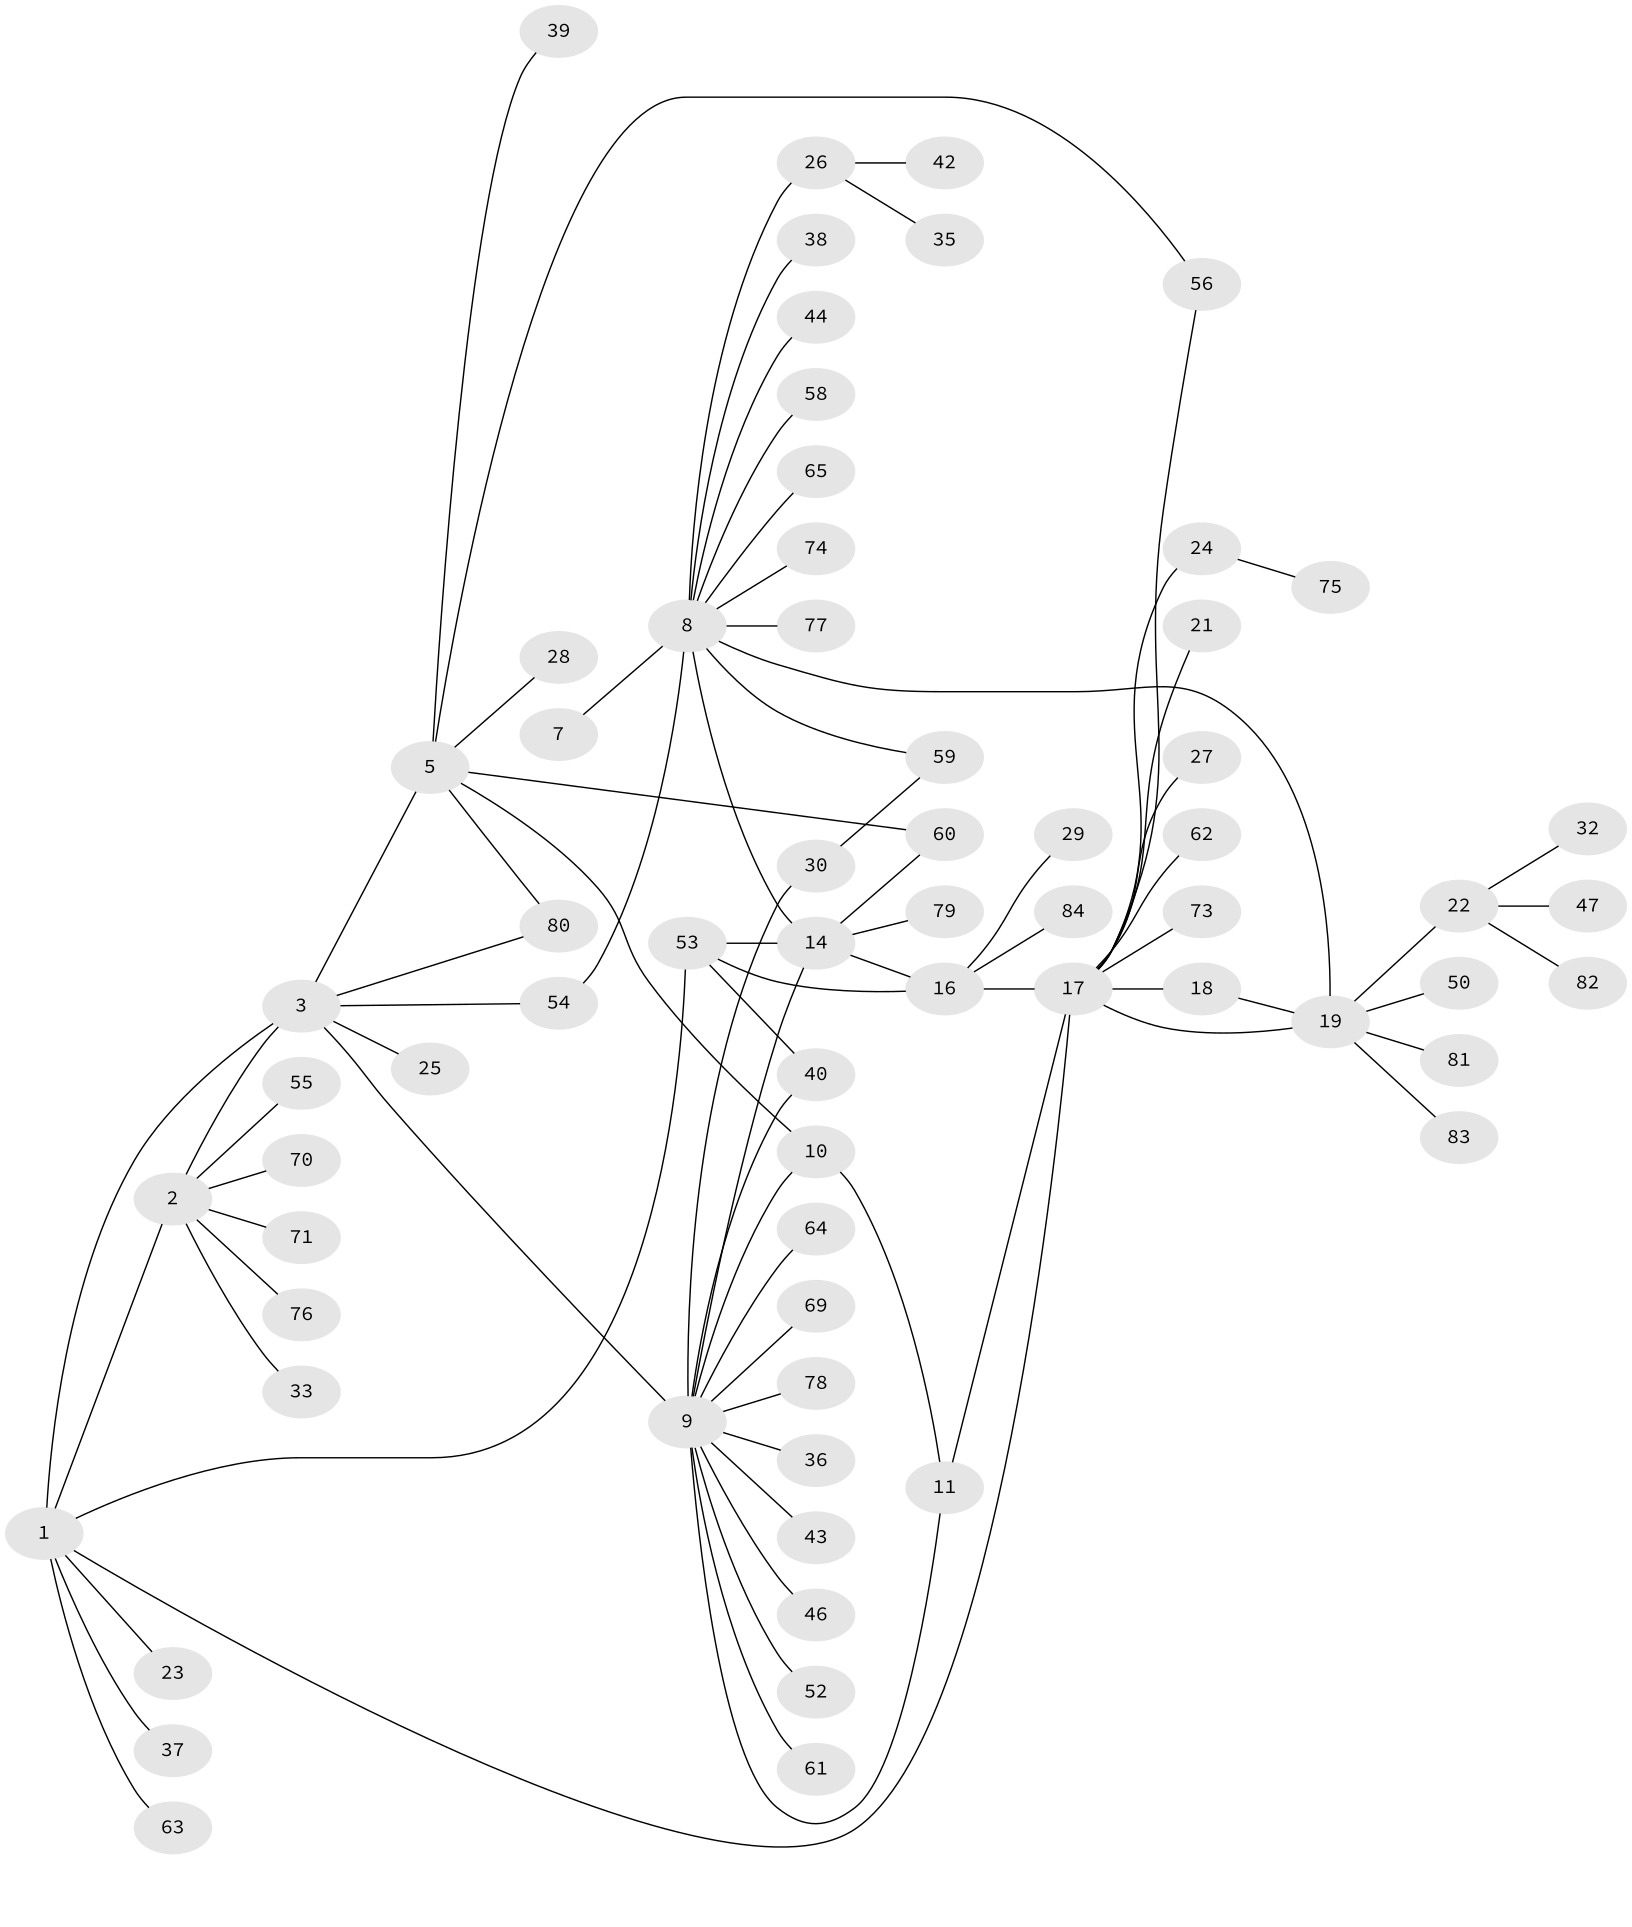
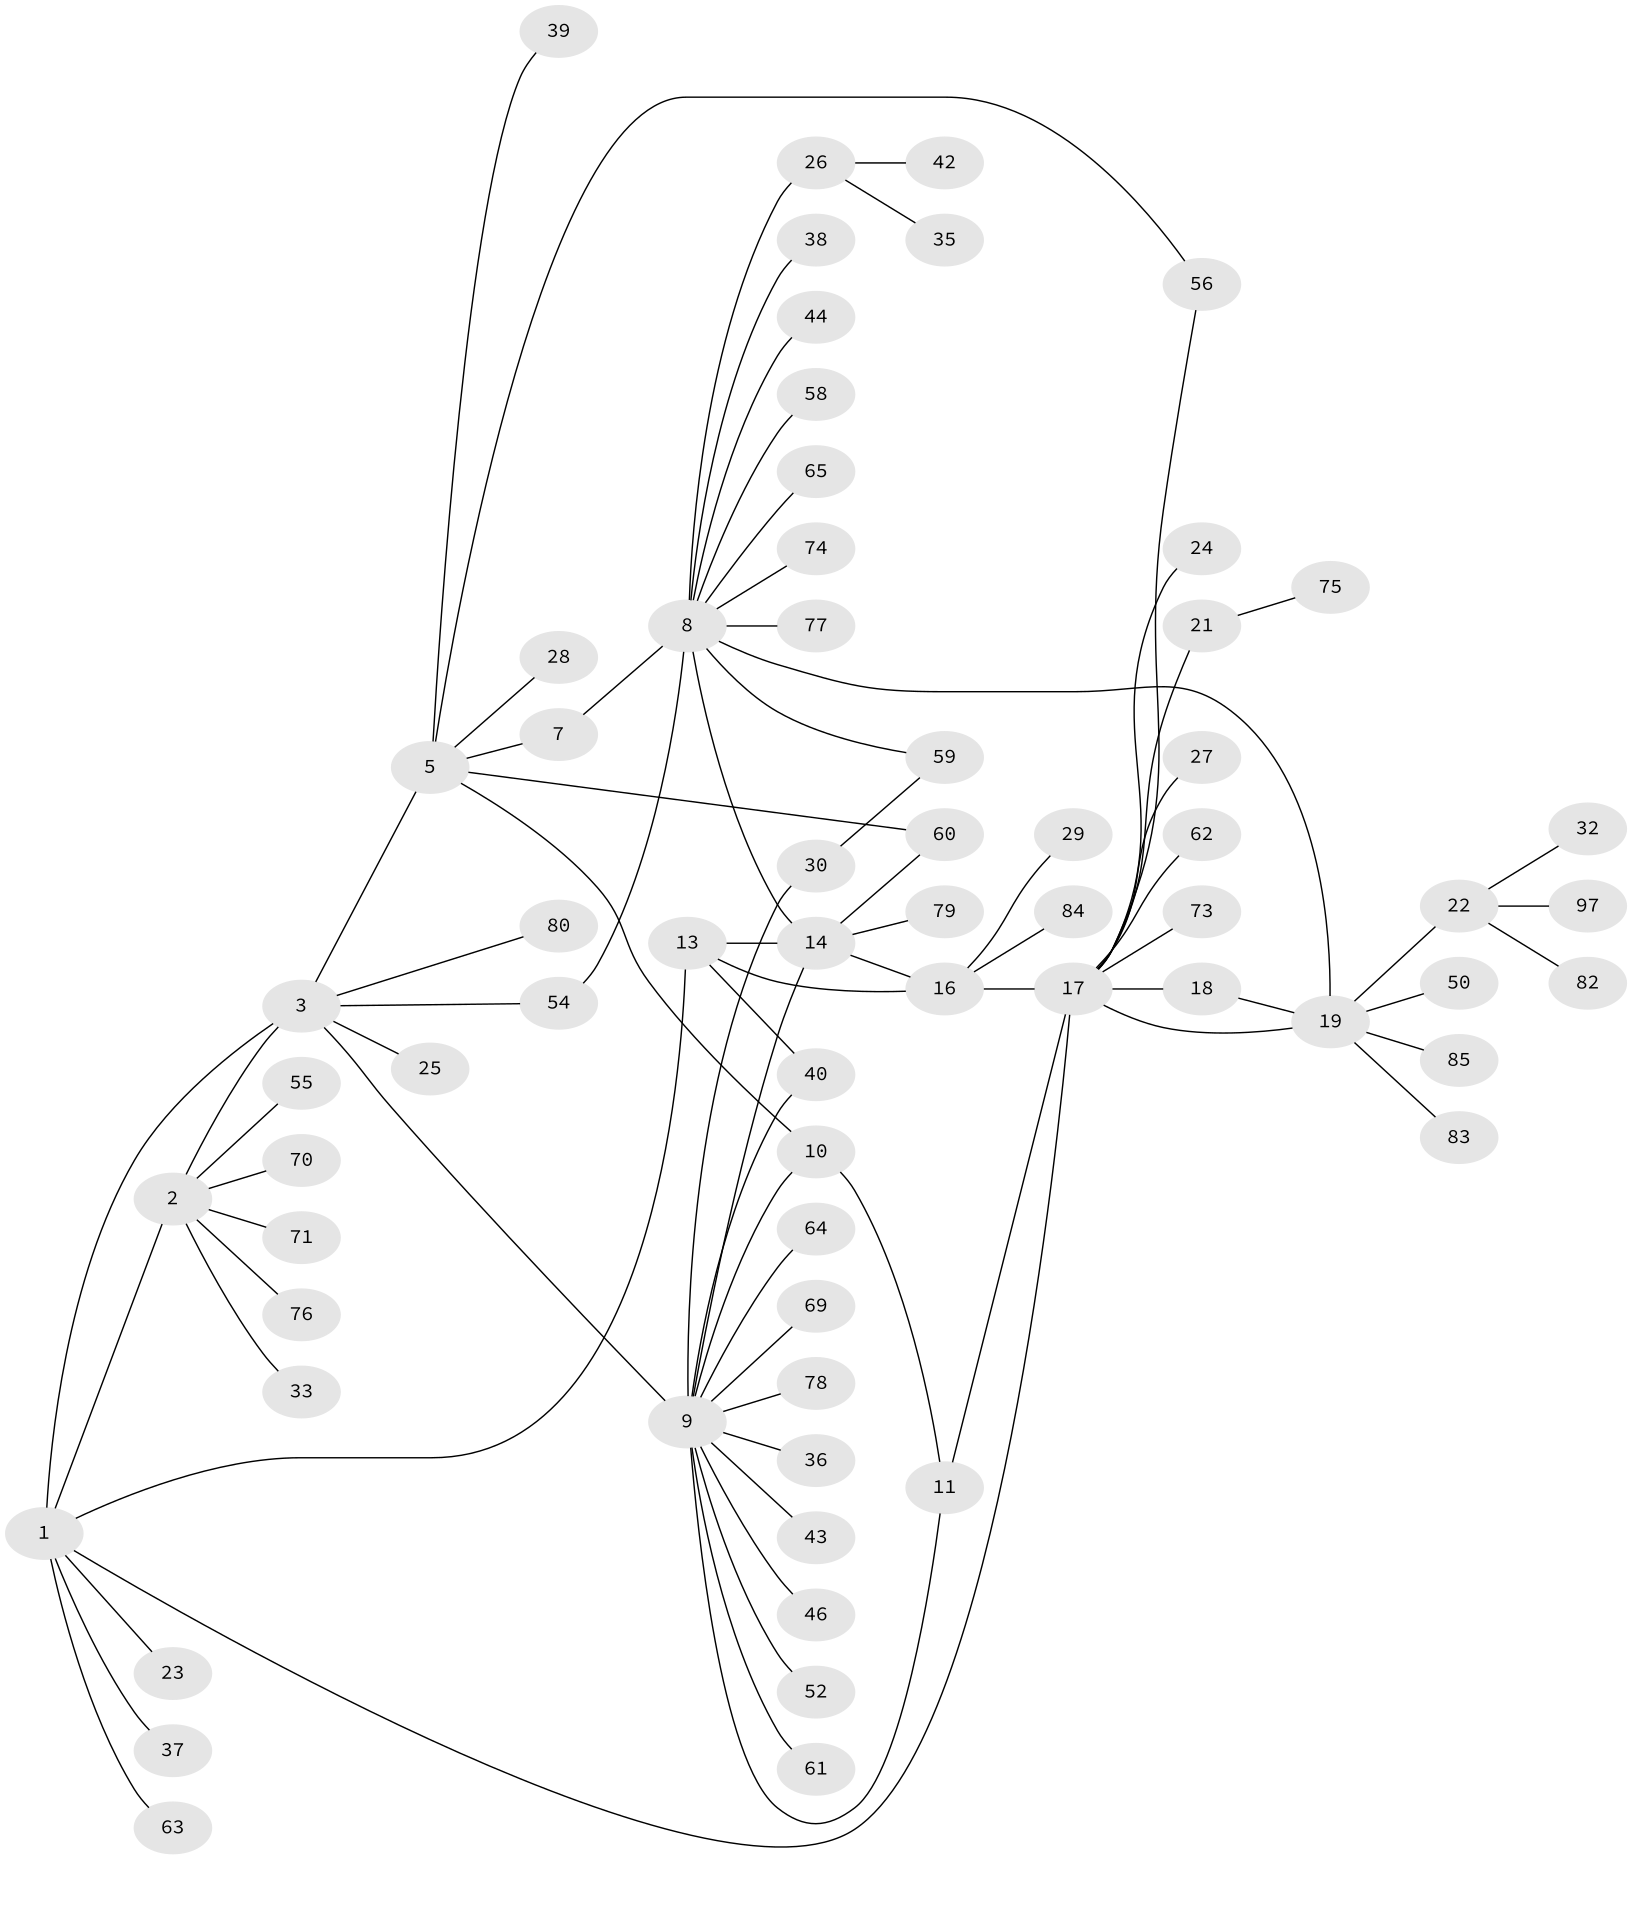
edge "24" -- "75": now "21" -- "75"
edge "5" -- "80": now "5" -- "7"
node "47": label "47" -> "97"
node "53": label "53" -> "13"
node "81": label "81" -> "85"
